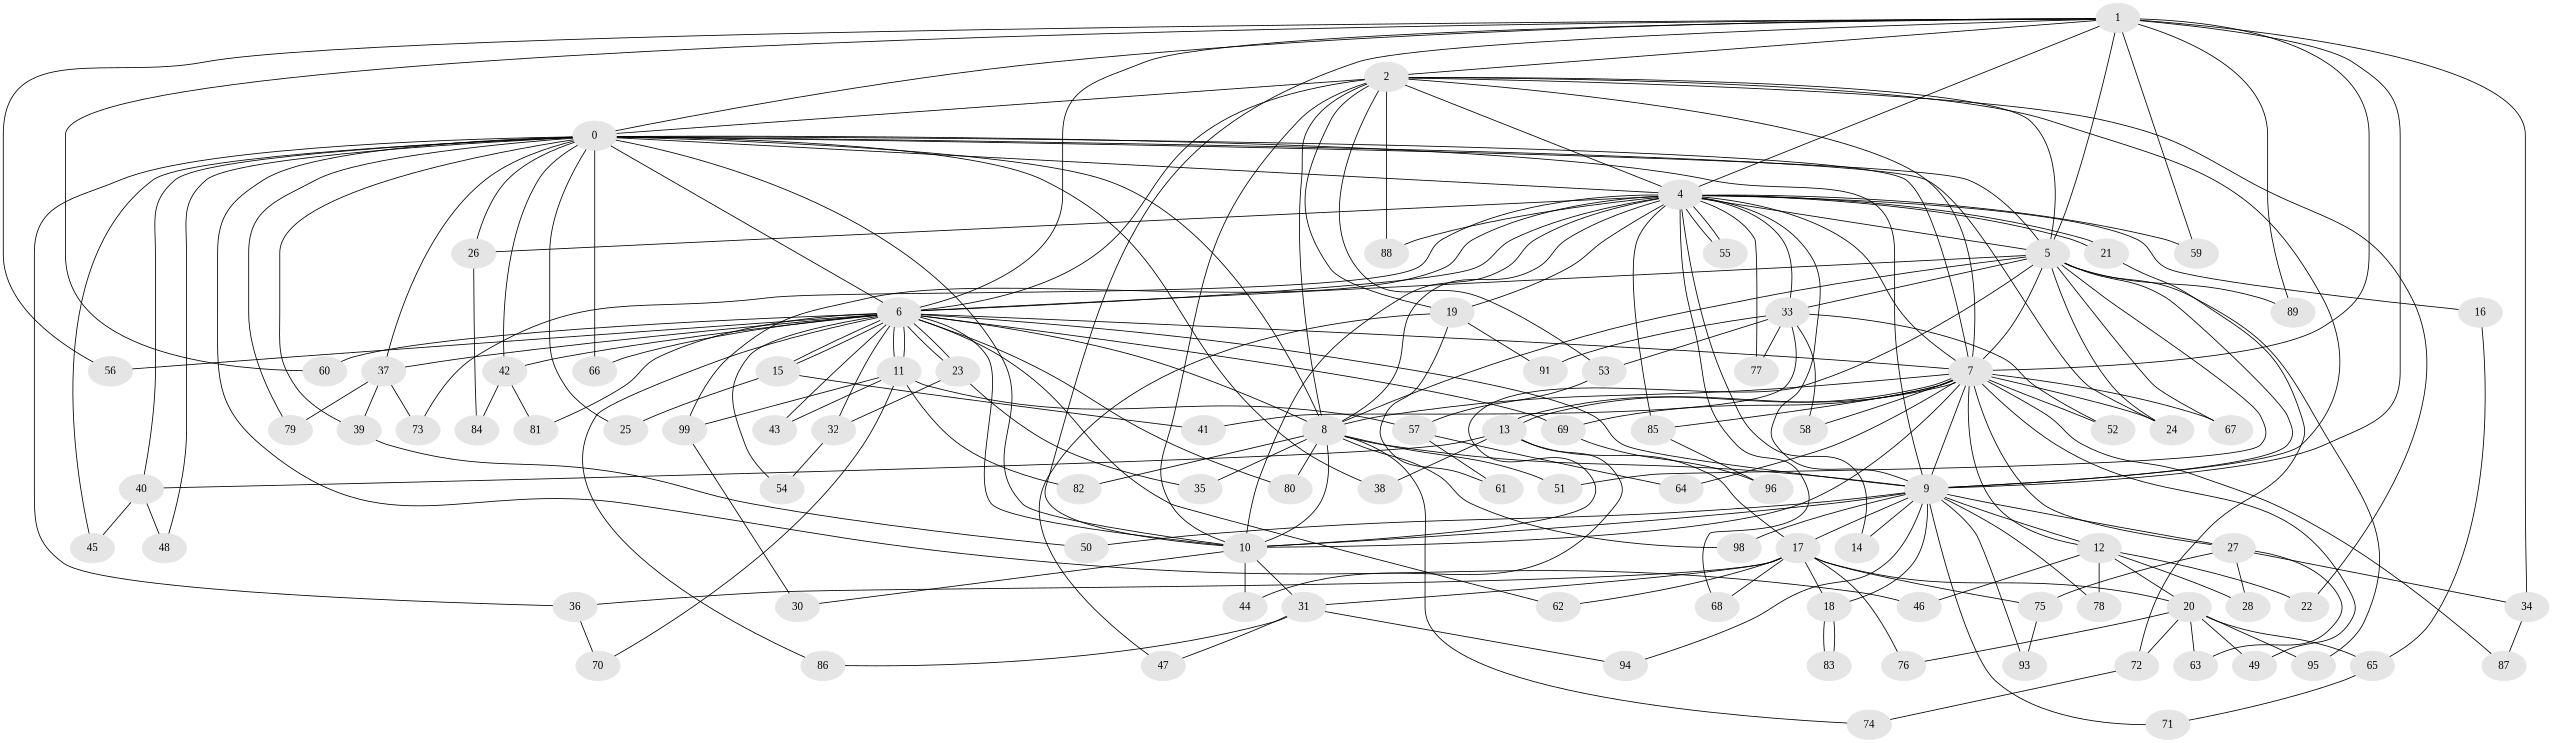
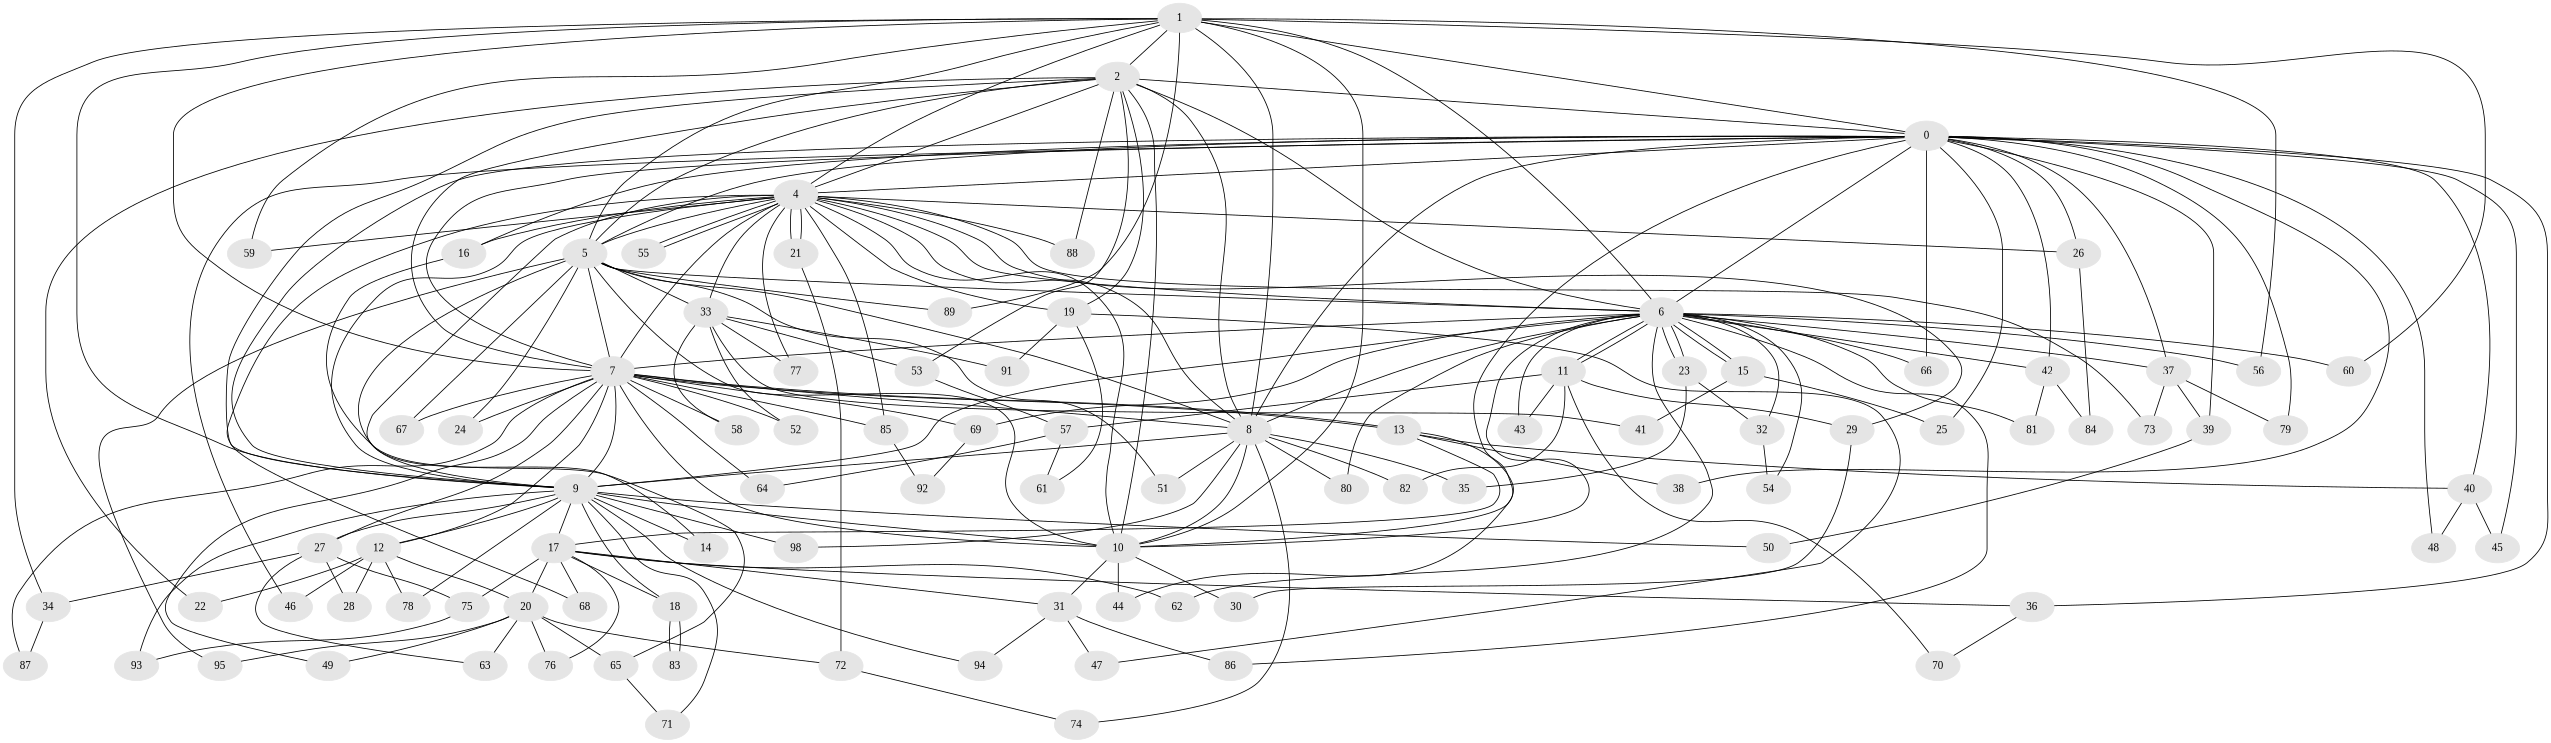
edge "0" -- "24": now "0" -- "16"
edge "1" -- "8": added
node "99": label "99" -> "29"
node "96": label "96" -> "92"
